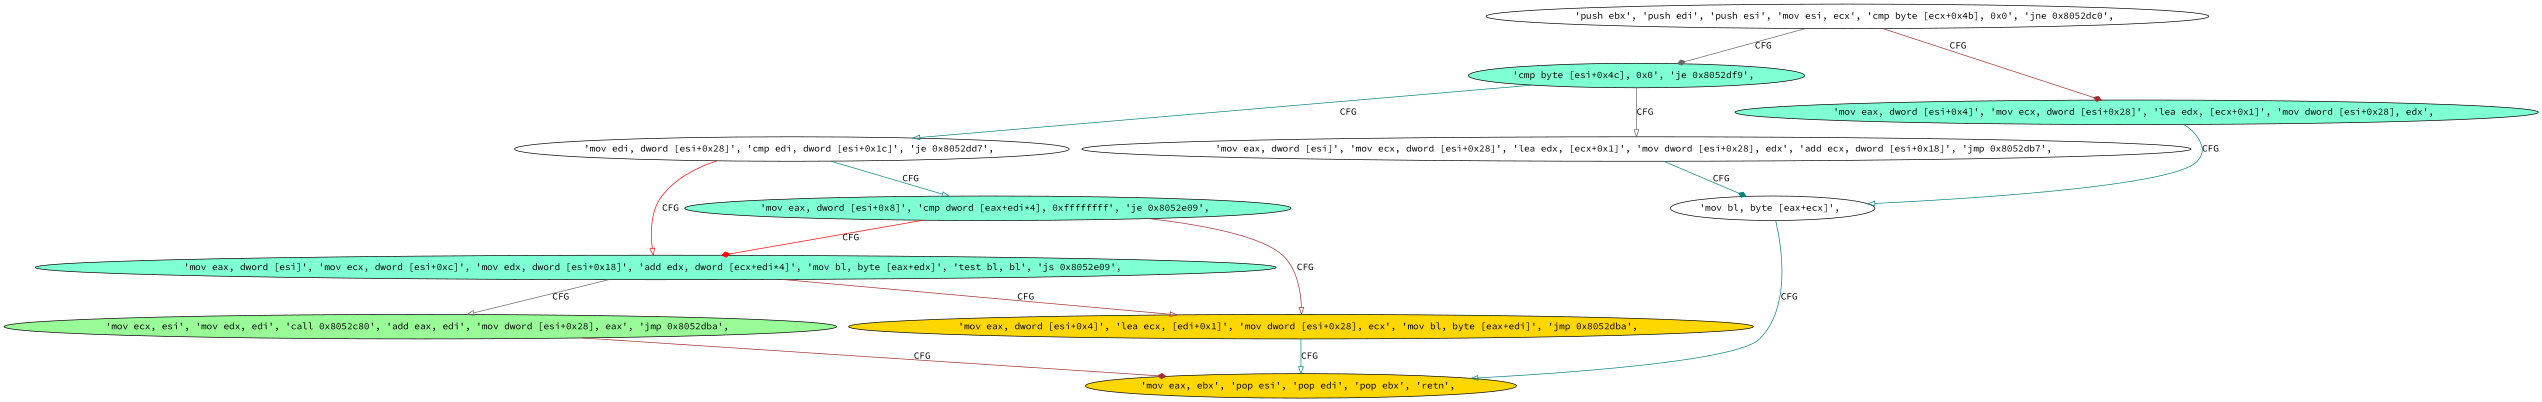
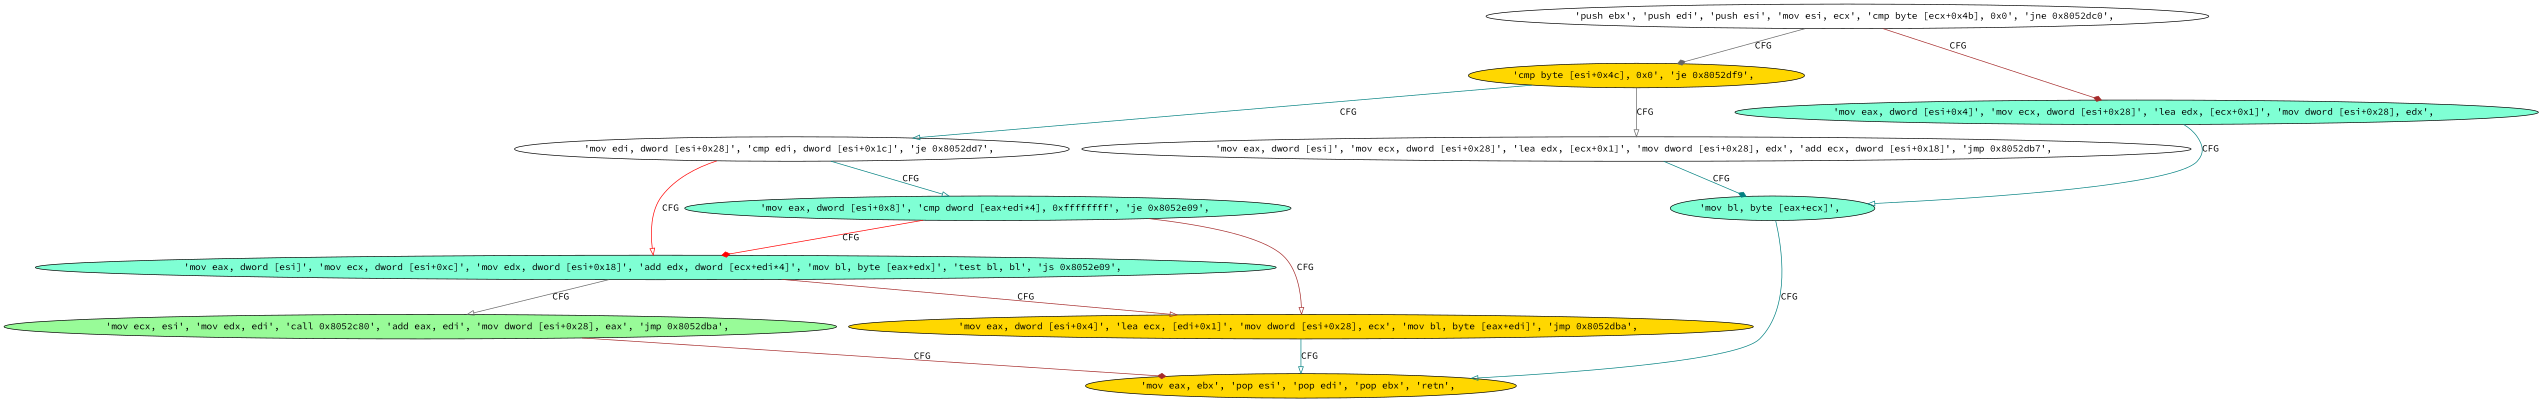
node "'cmp byte [esi+0x4c], 0x0', 'je 0x8052df9',": fillcolor aquamarine -> gold
node "'mov bl, byte [eax+ecx]',": fillcolor white -> aquamarine
